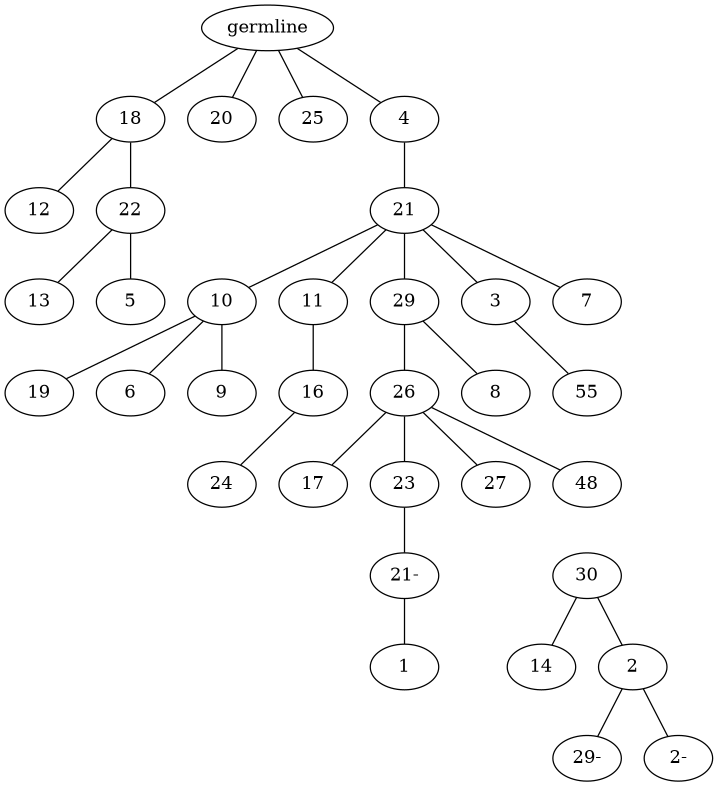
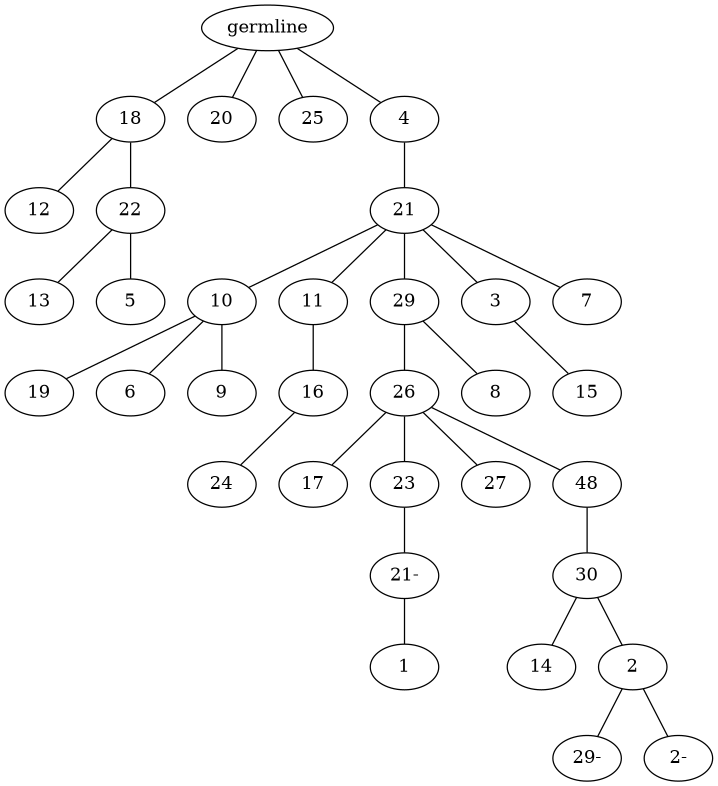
node "55": label "55" -> "15"
edge "48" -- "30": added
